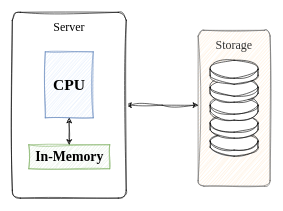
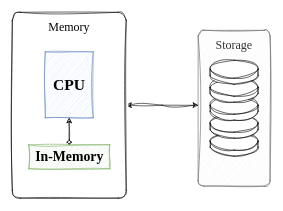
node "Server": label "Server" -> "Memory"
node "Storage": fillcolor #ffe6cc -> #f5f5f5
edge "CPU" -- "In-Memory": arrowhead classic -> diamond
